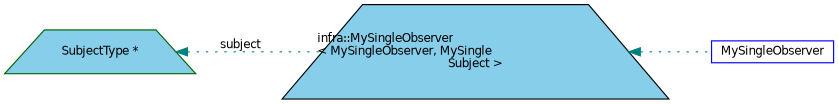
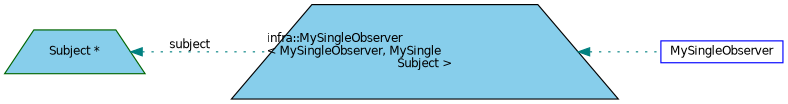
node "SubjectType *": label "SubjectType *" -> "Subject *"
